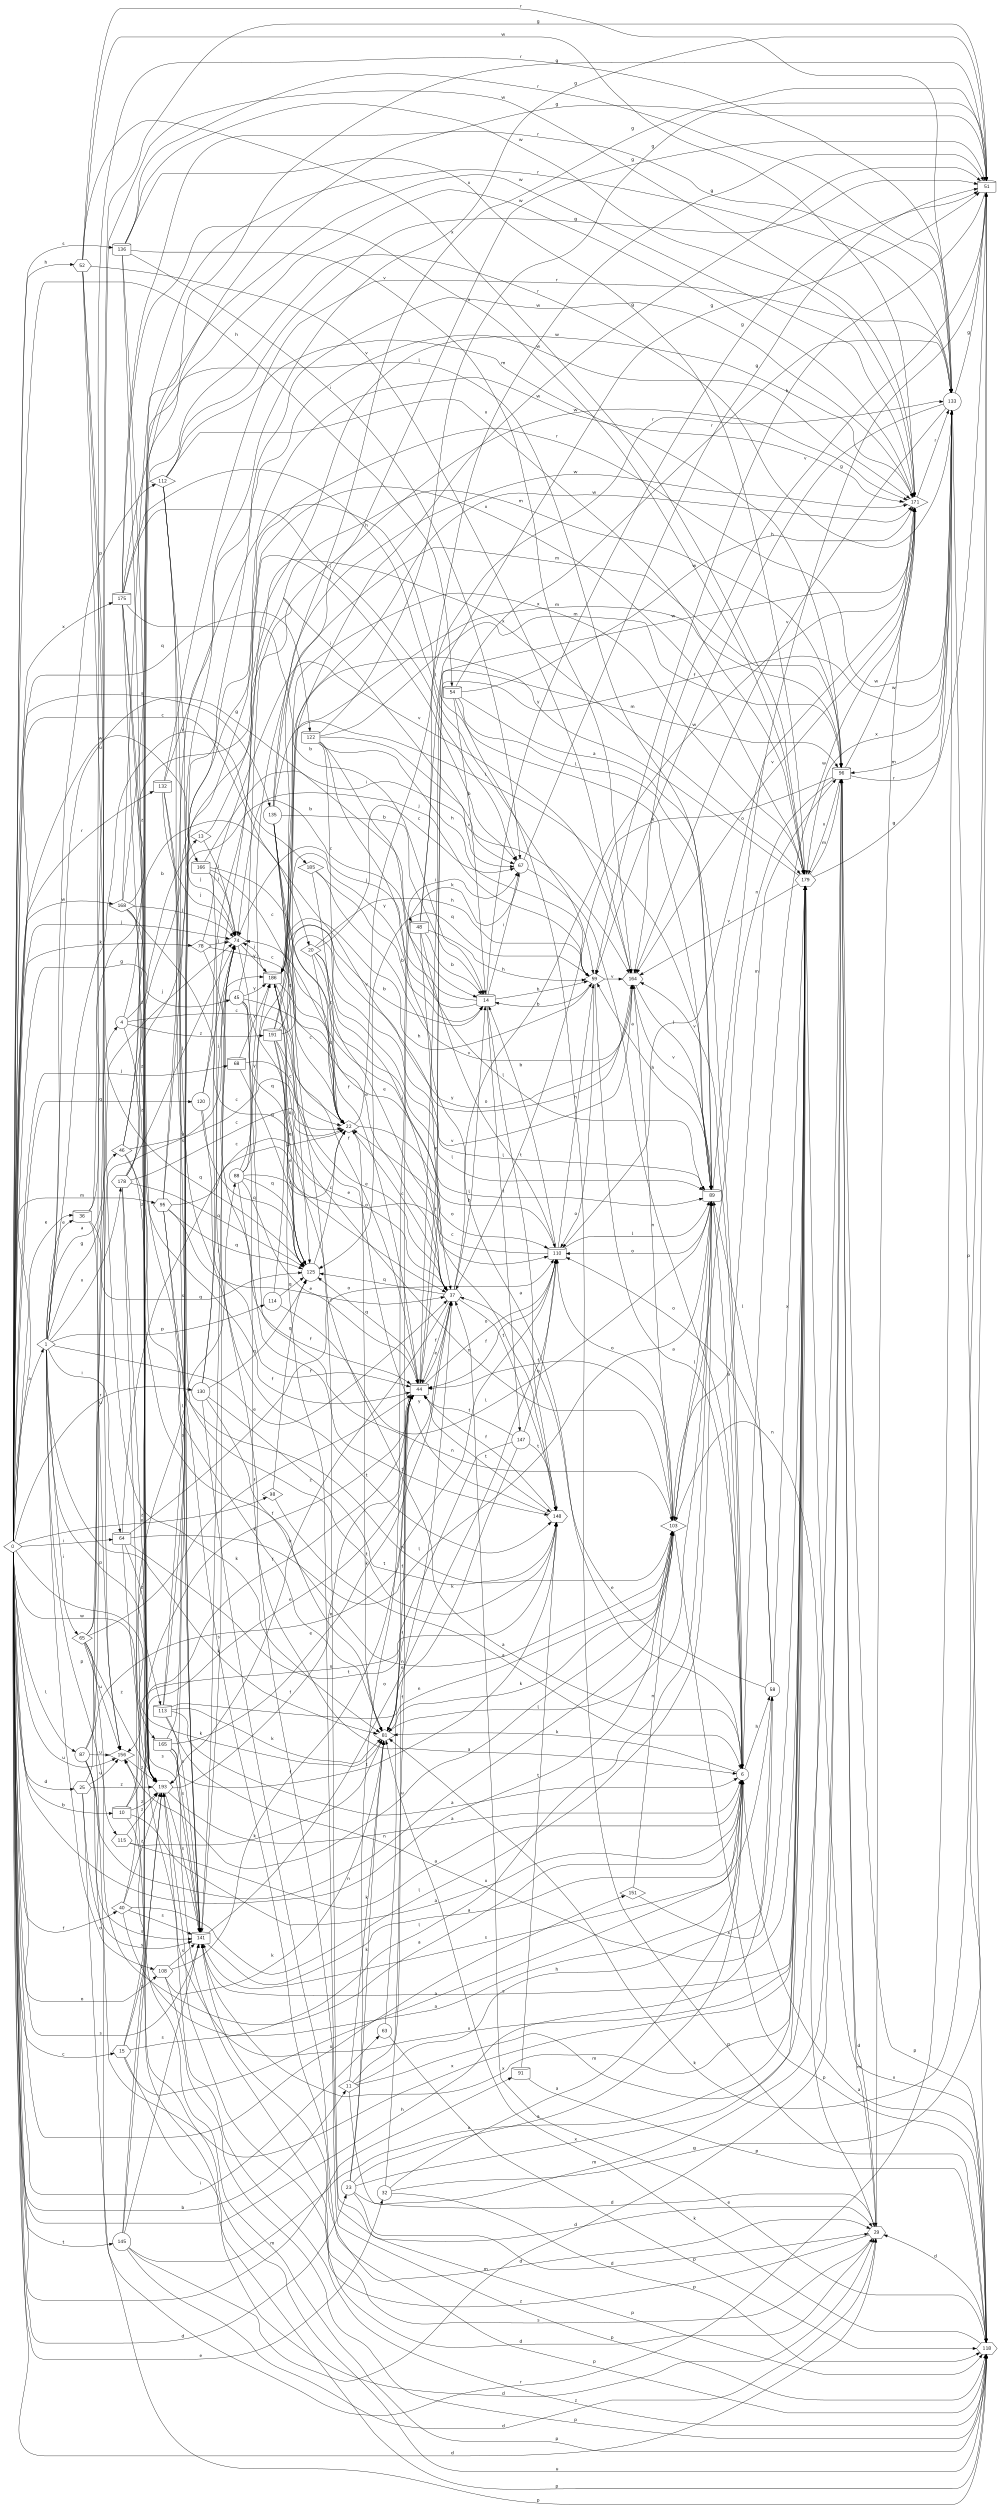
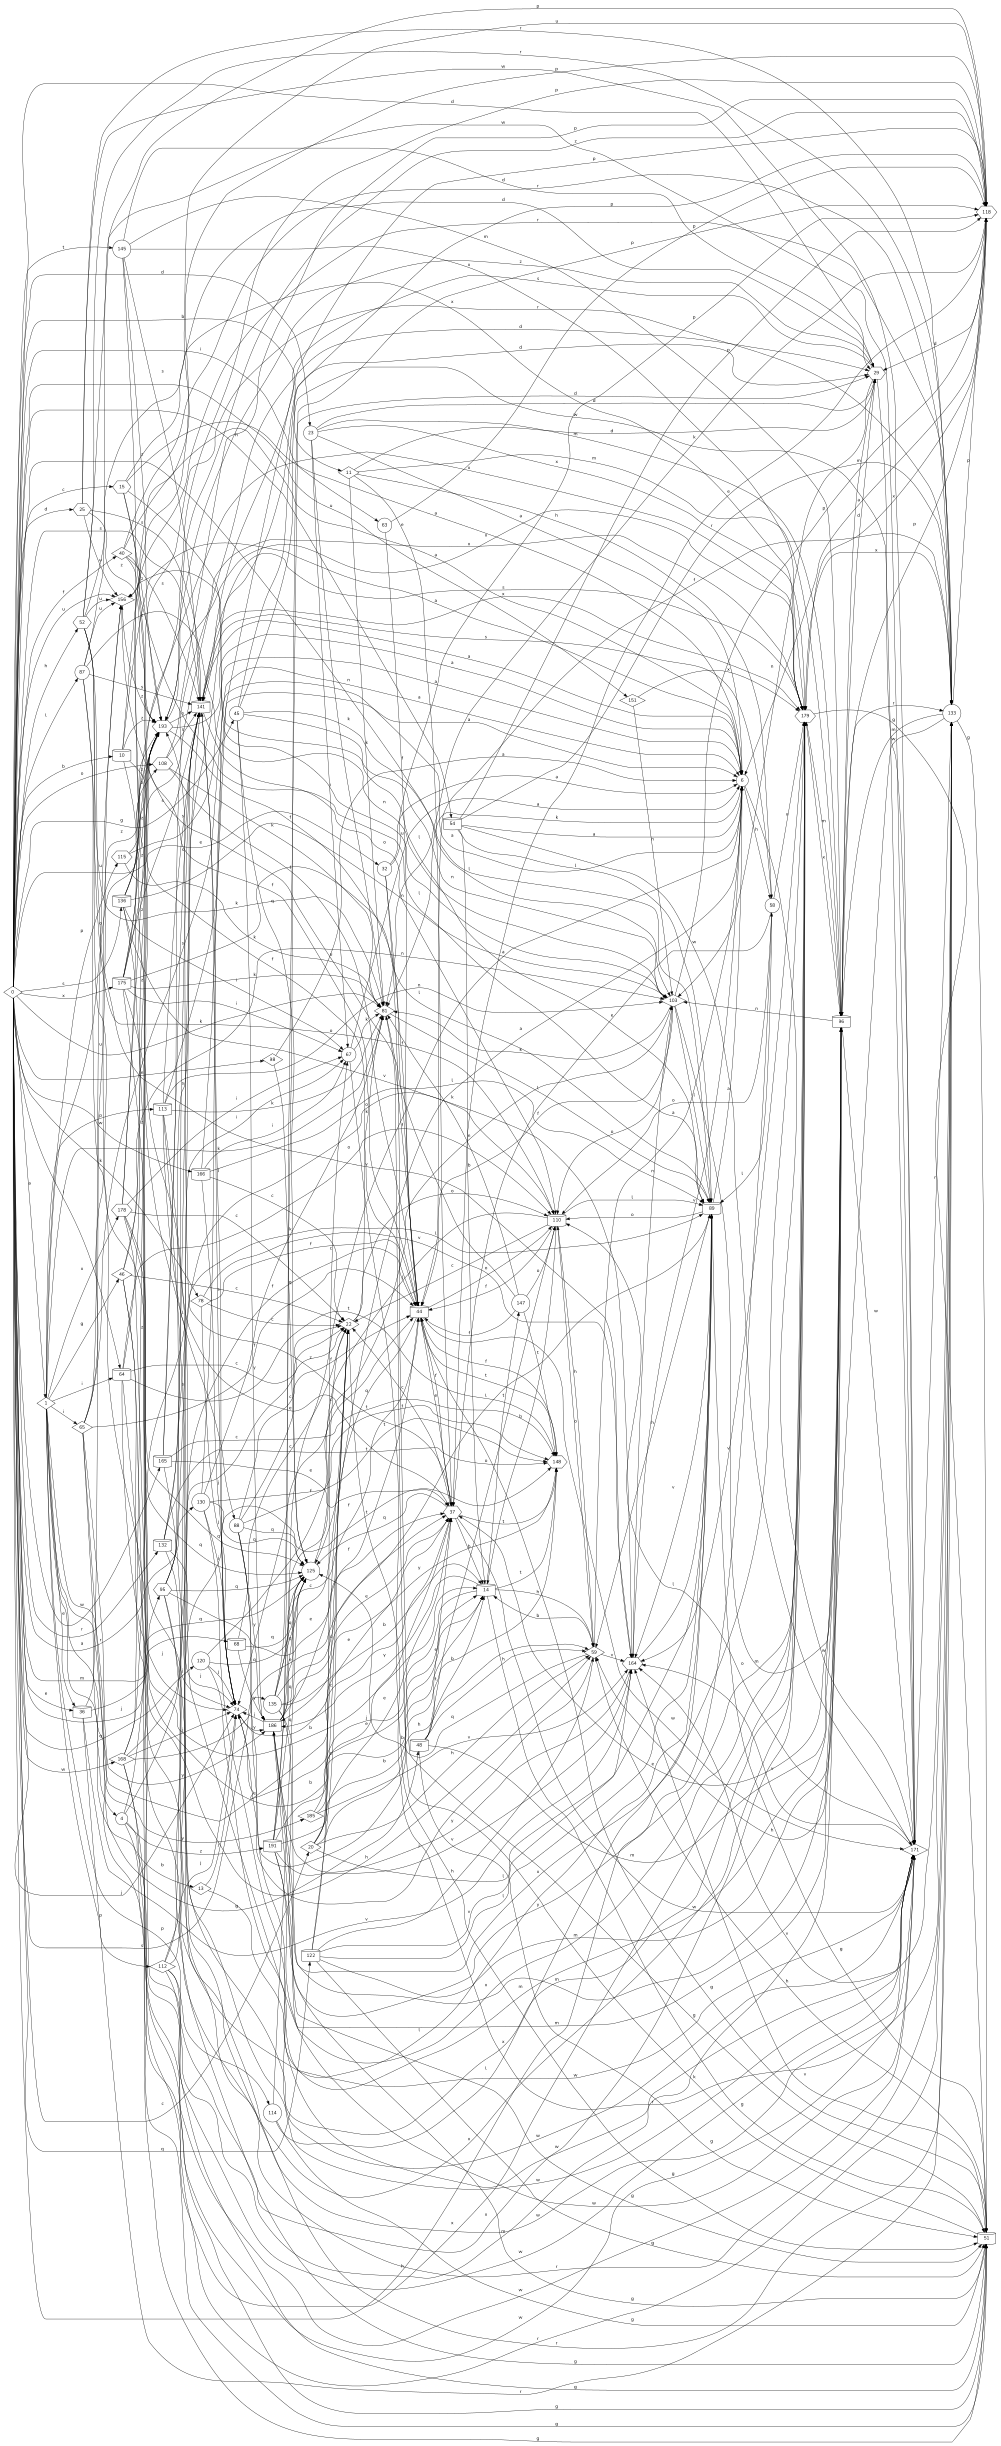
edge "14" -> "67": removed, label "i"
node "91": removed
